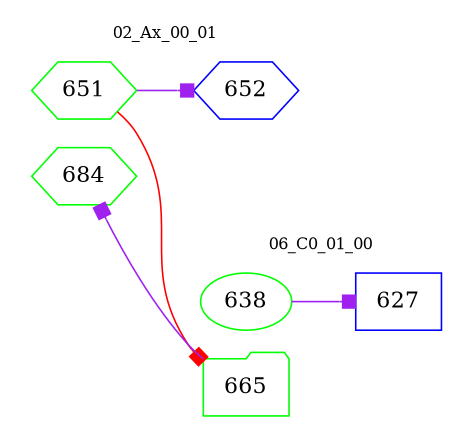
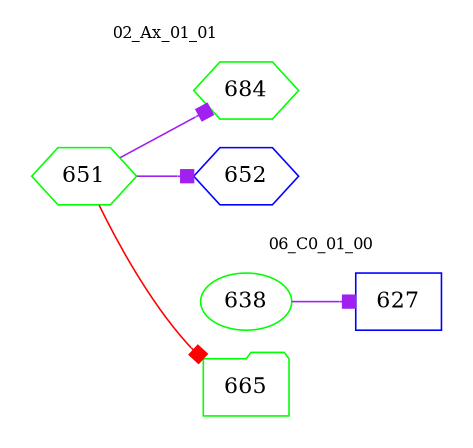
cluster "02_Ax_00_01": label "02_Ax_00_01" -> "02_Ax_01_01"
edge "665" -> "684": now "651" -> "684"
